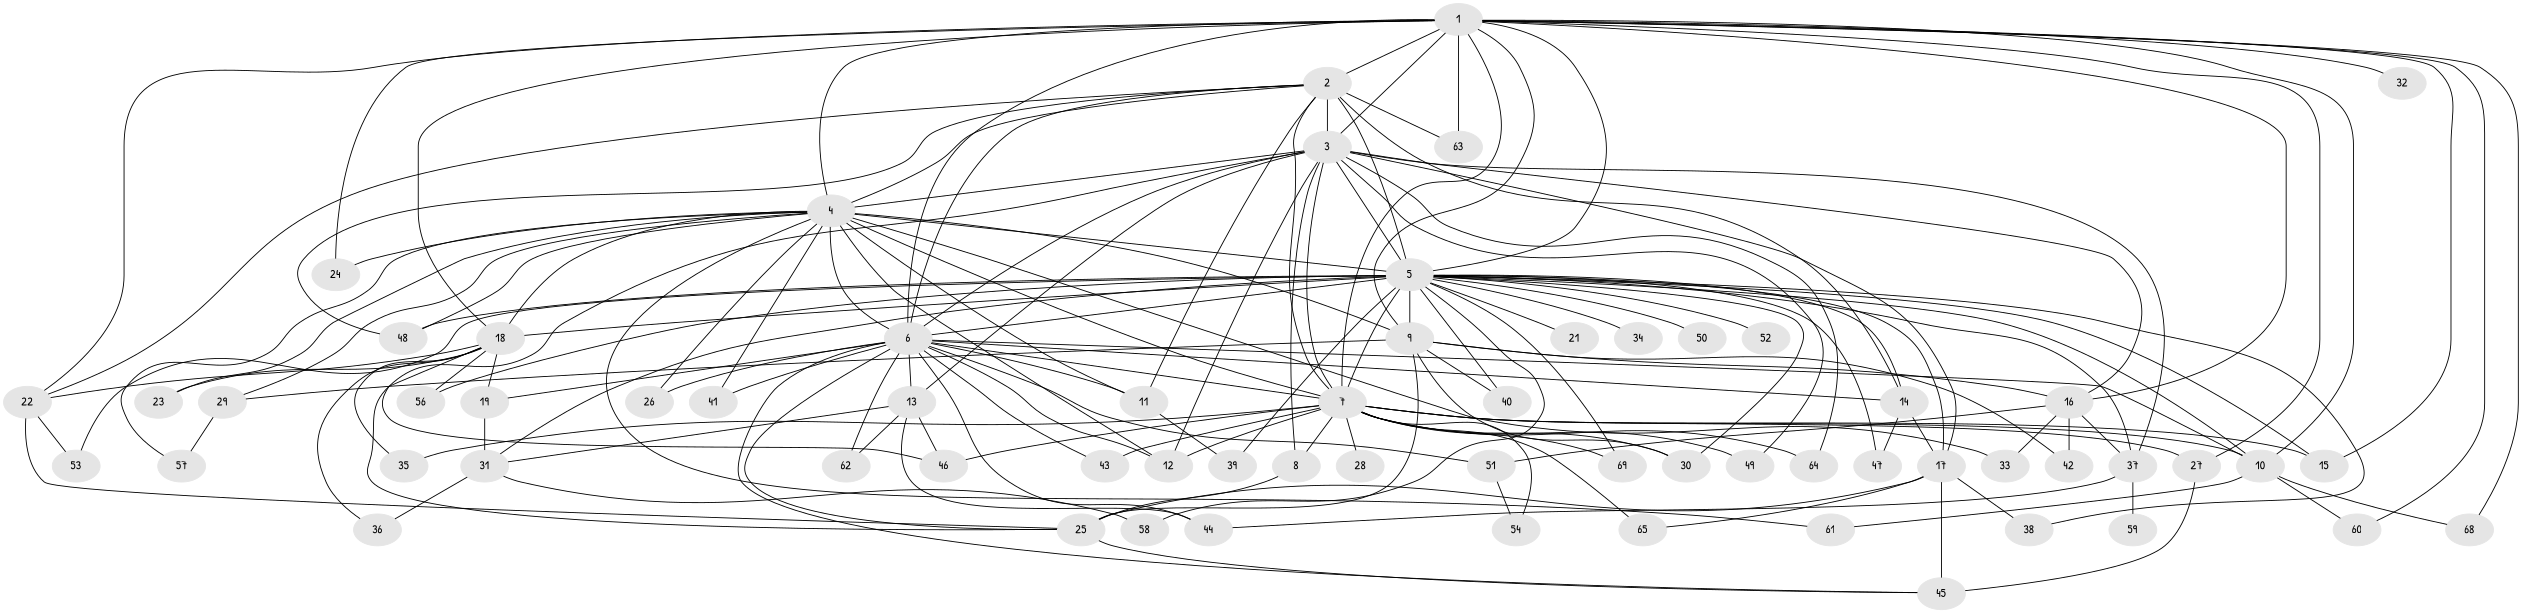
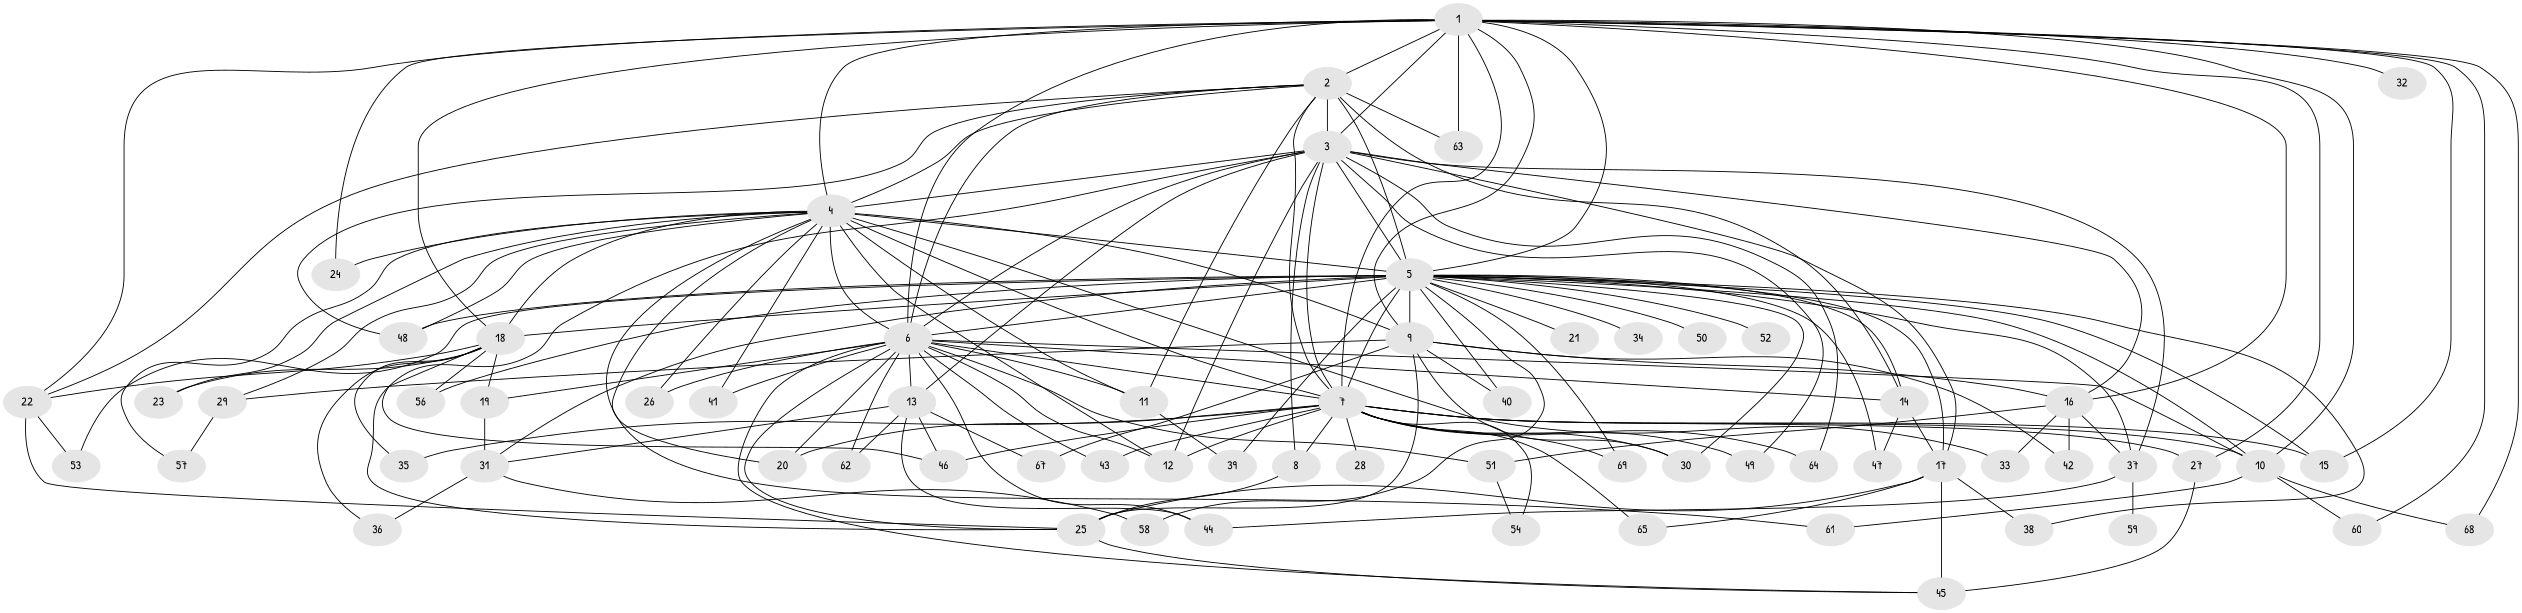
node "20": added
node "67": added
